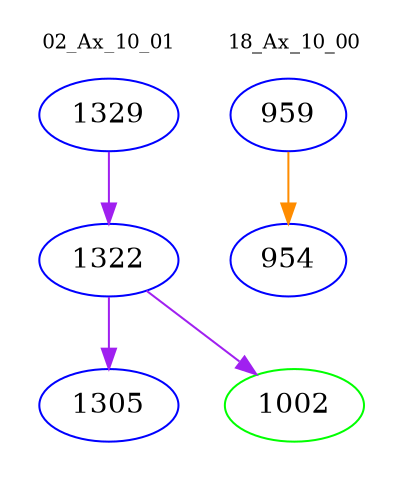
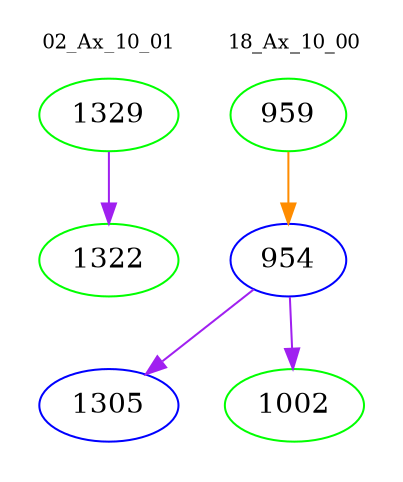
node "1329": color blue -> green
node "959": color blue -> green
node "1322": color blue -> green
edge "1322" -> "1002": now "954" -> "1002"
edge "1322" -> "1305": now "954" -> "1305"
